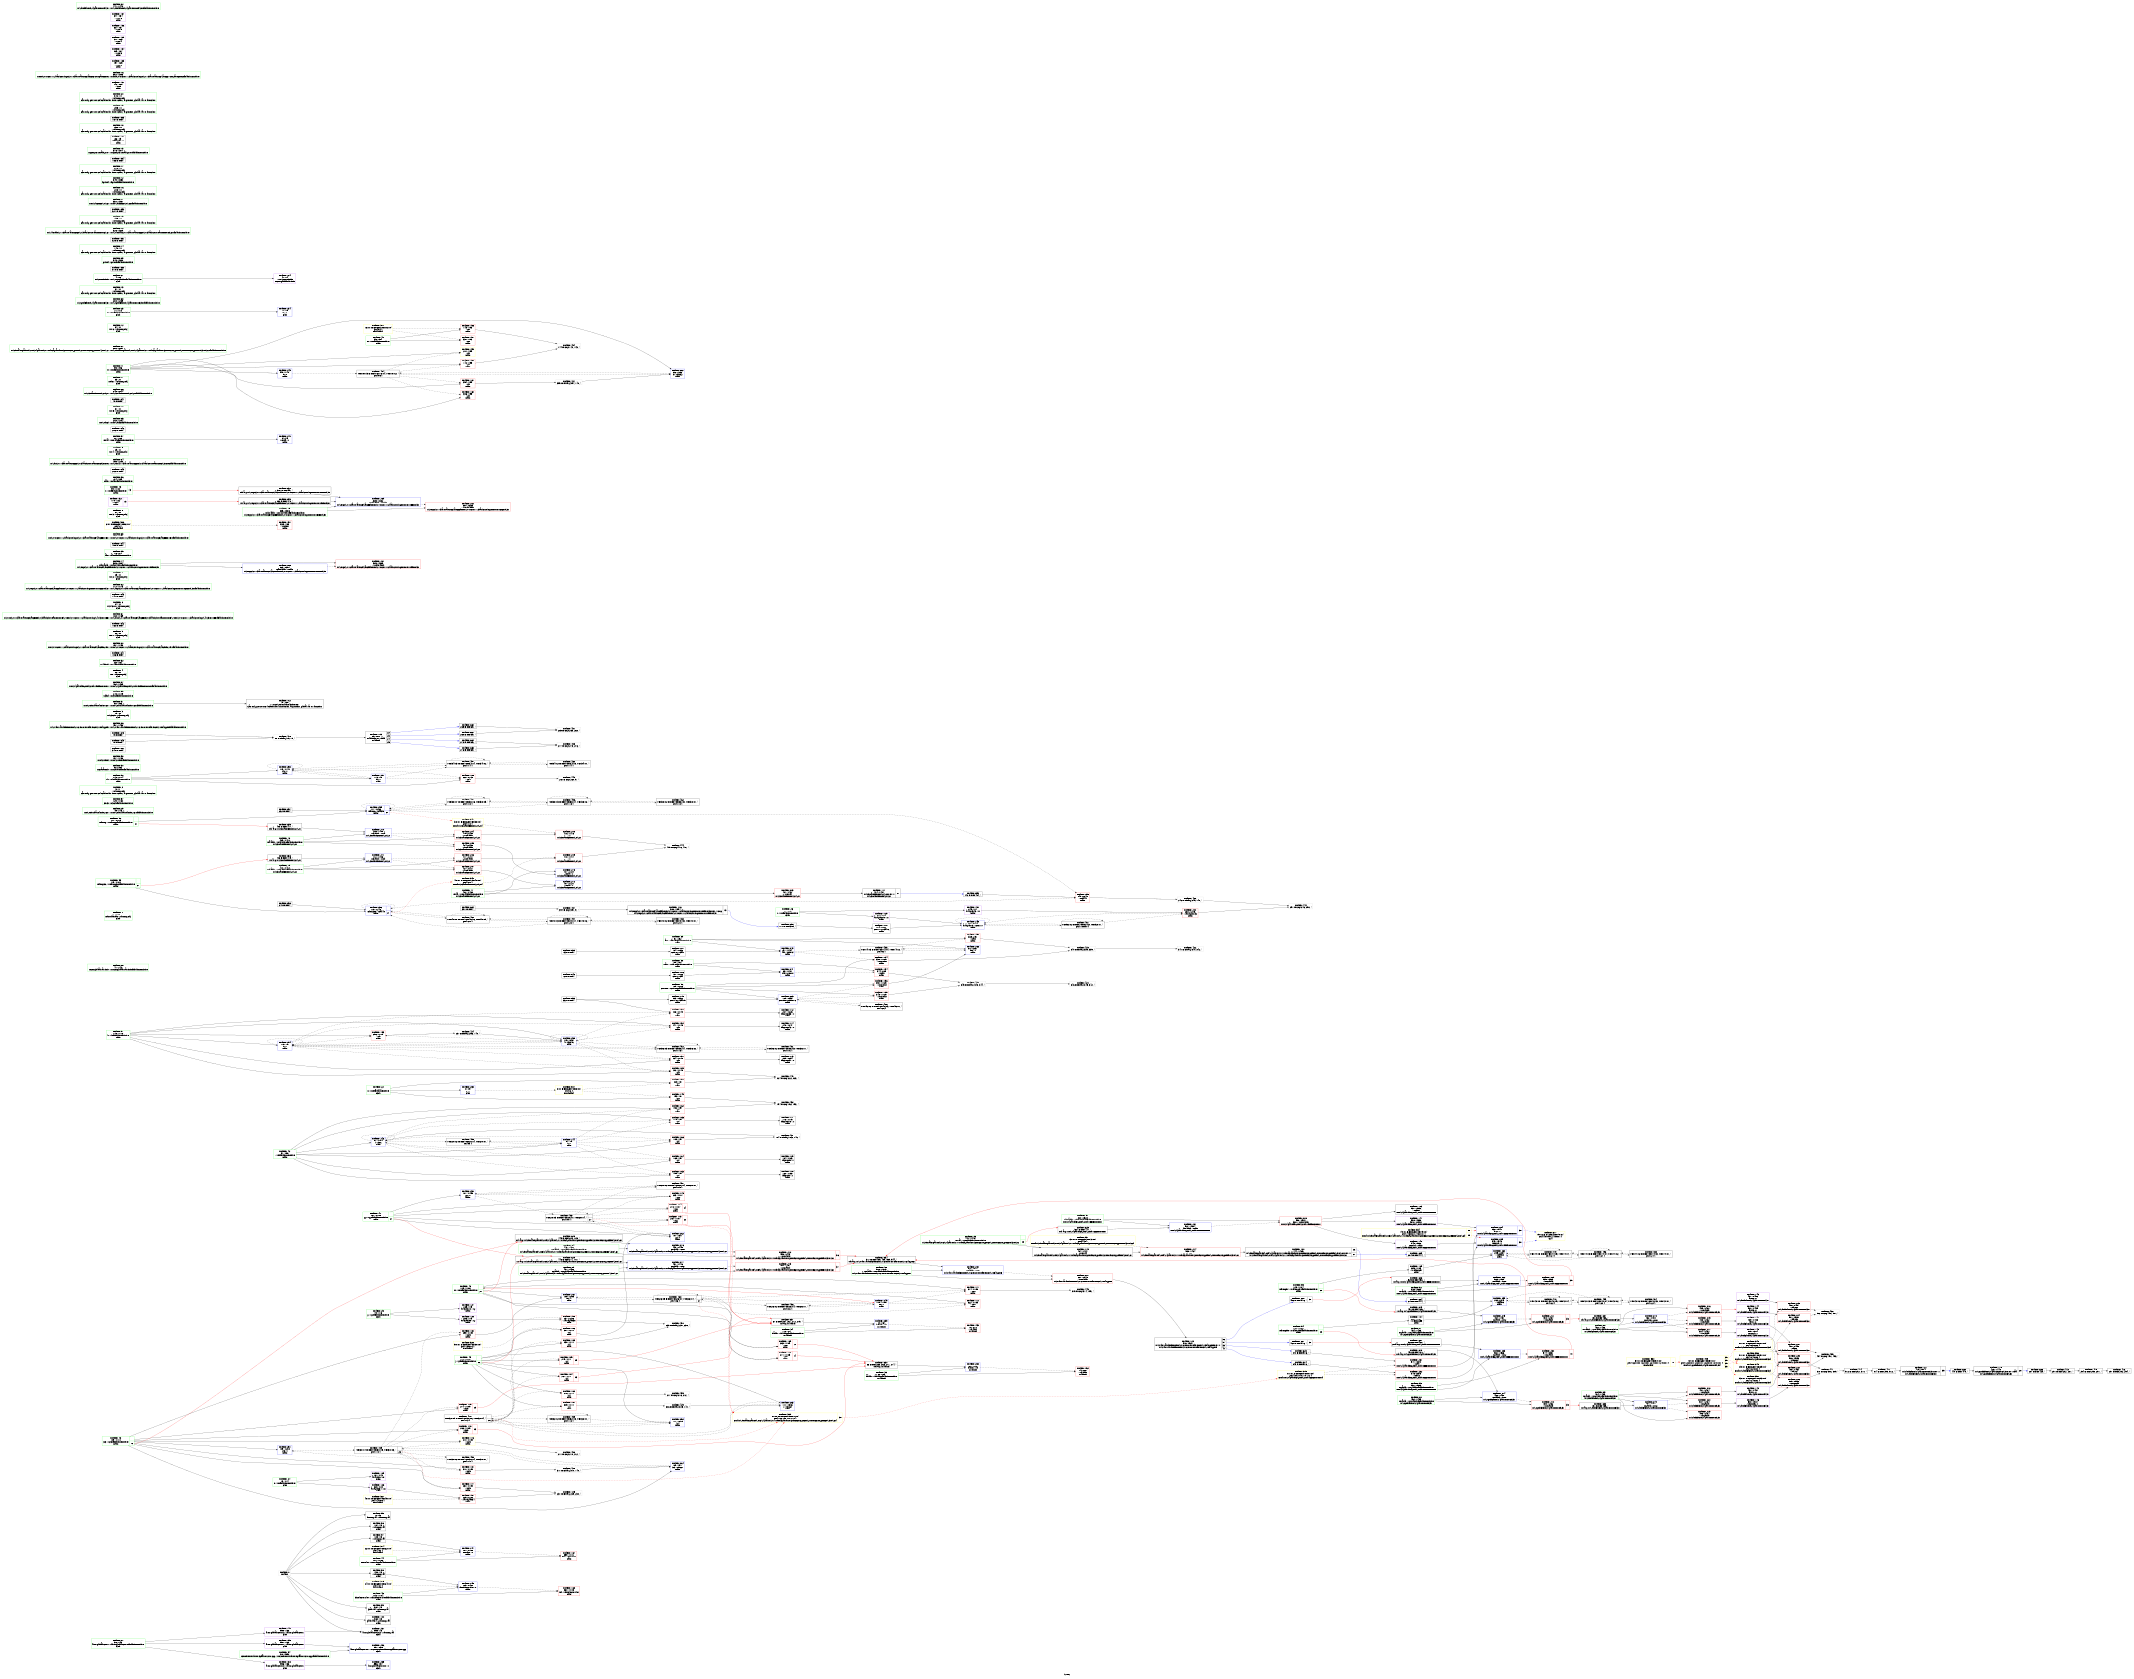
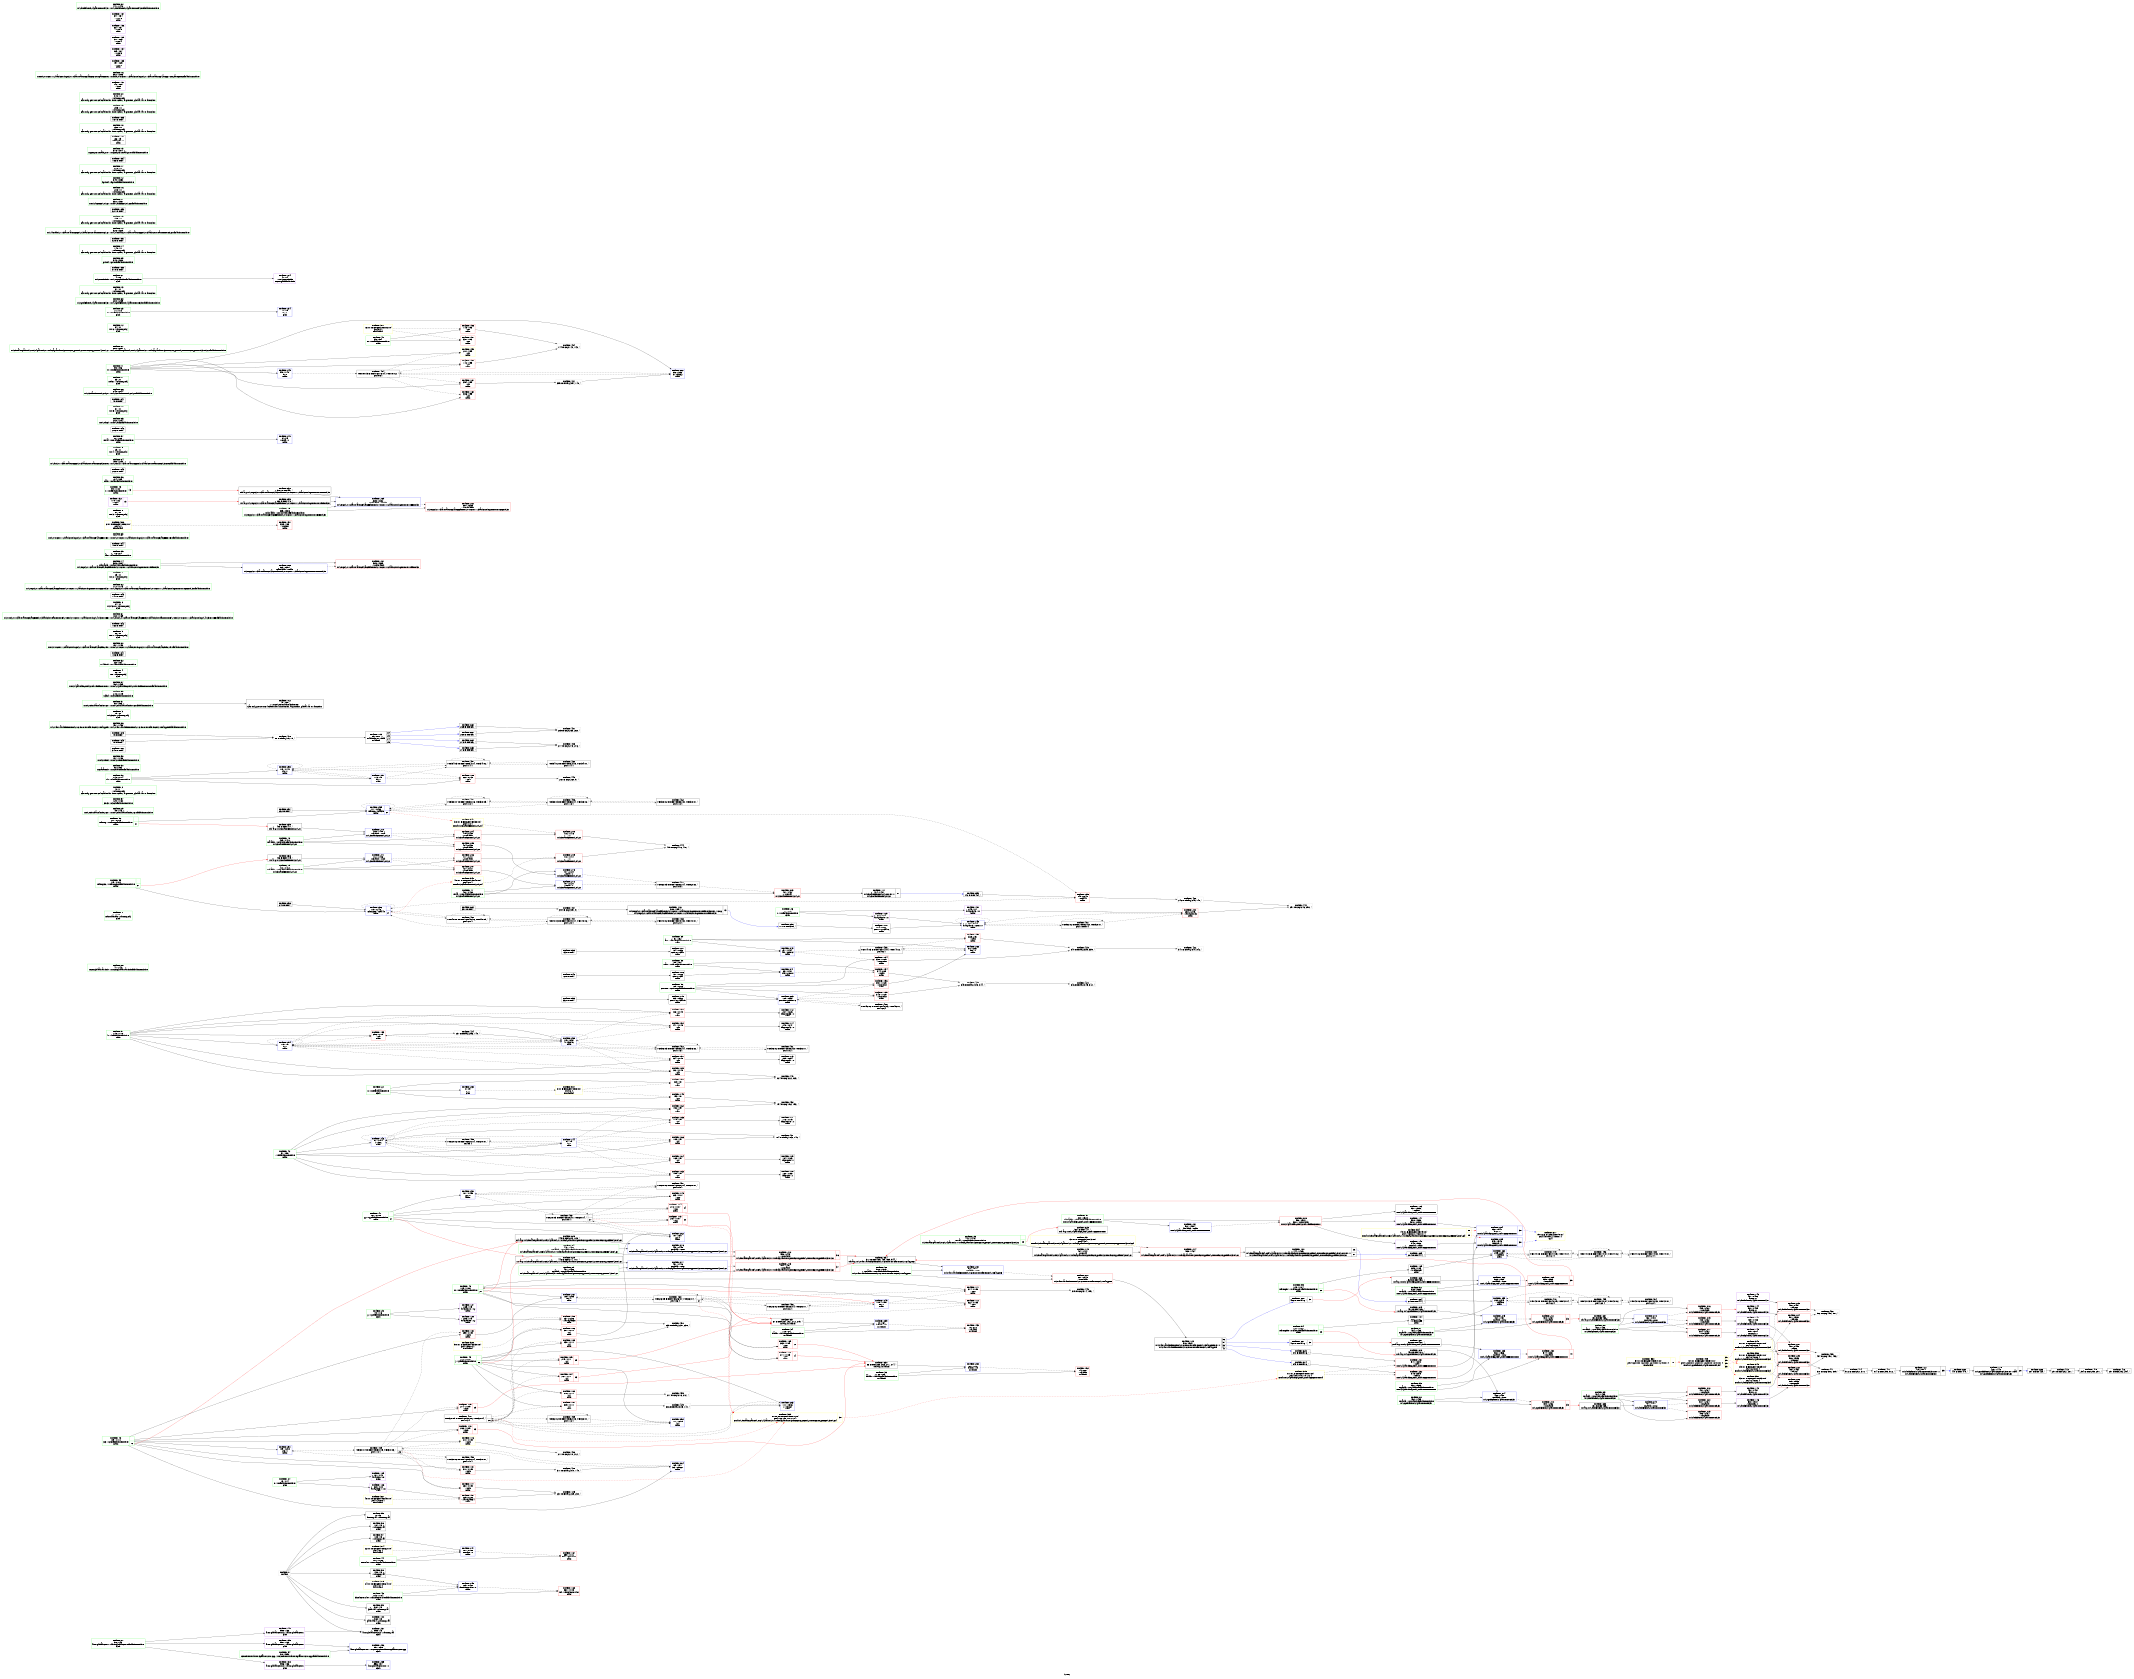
node "NodeID: 477": added
edge "NodeID: 653" -> "NodeID: 190": now "NodeID: 51" -> "NodeID: 190"
edge "NodeID: 625" -> "NodeID: 281": removed
